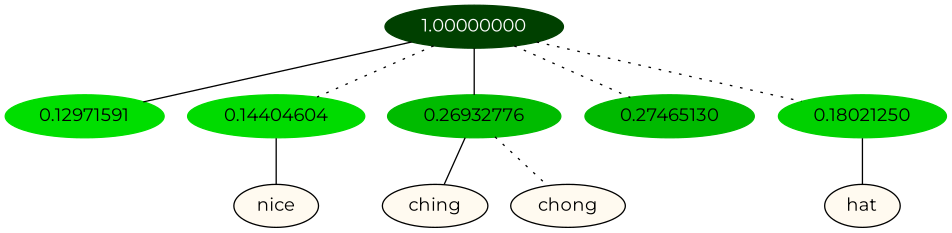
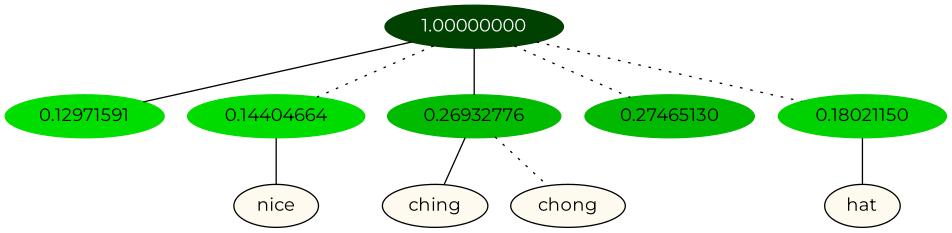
node "0.14404604": label "0.14404604" -> "0.14404664"
node "0.18021250": label "0.18021250" -> "0.18021150"
